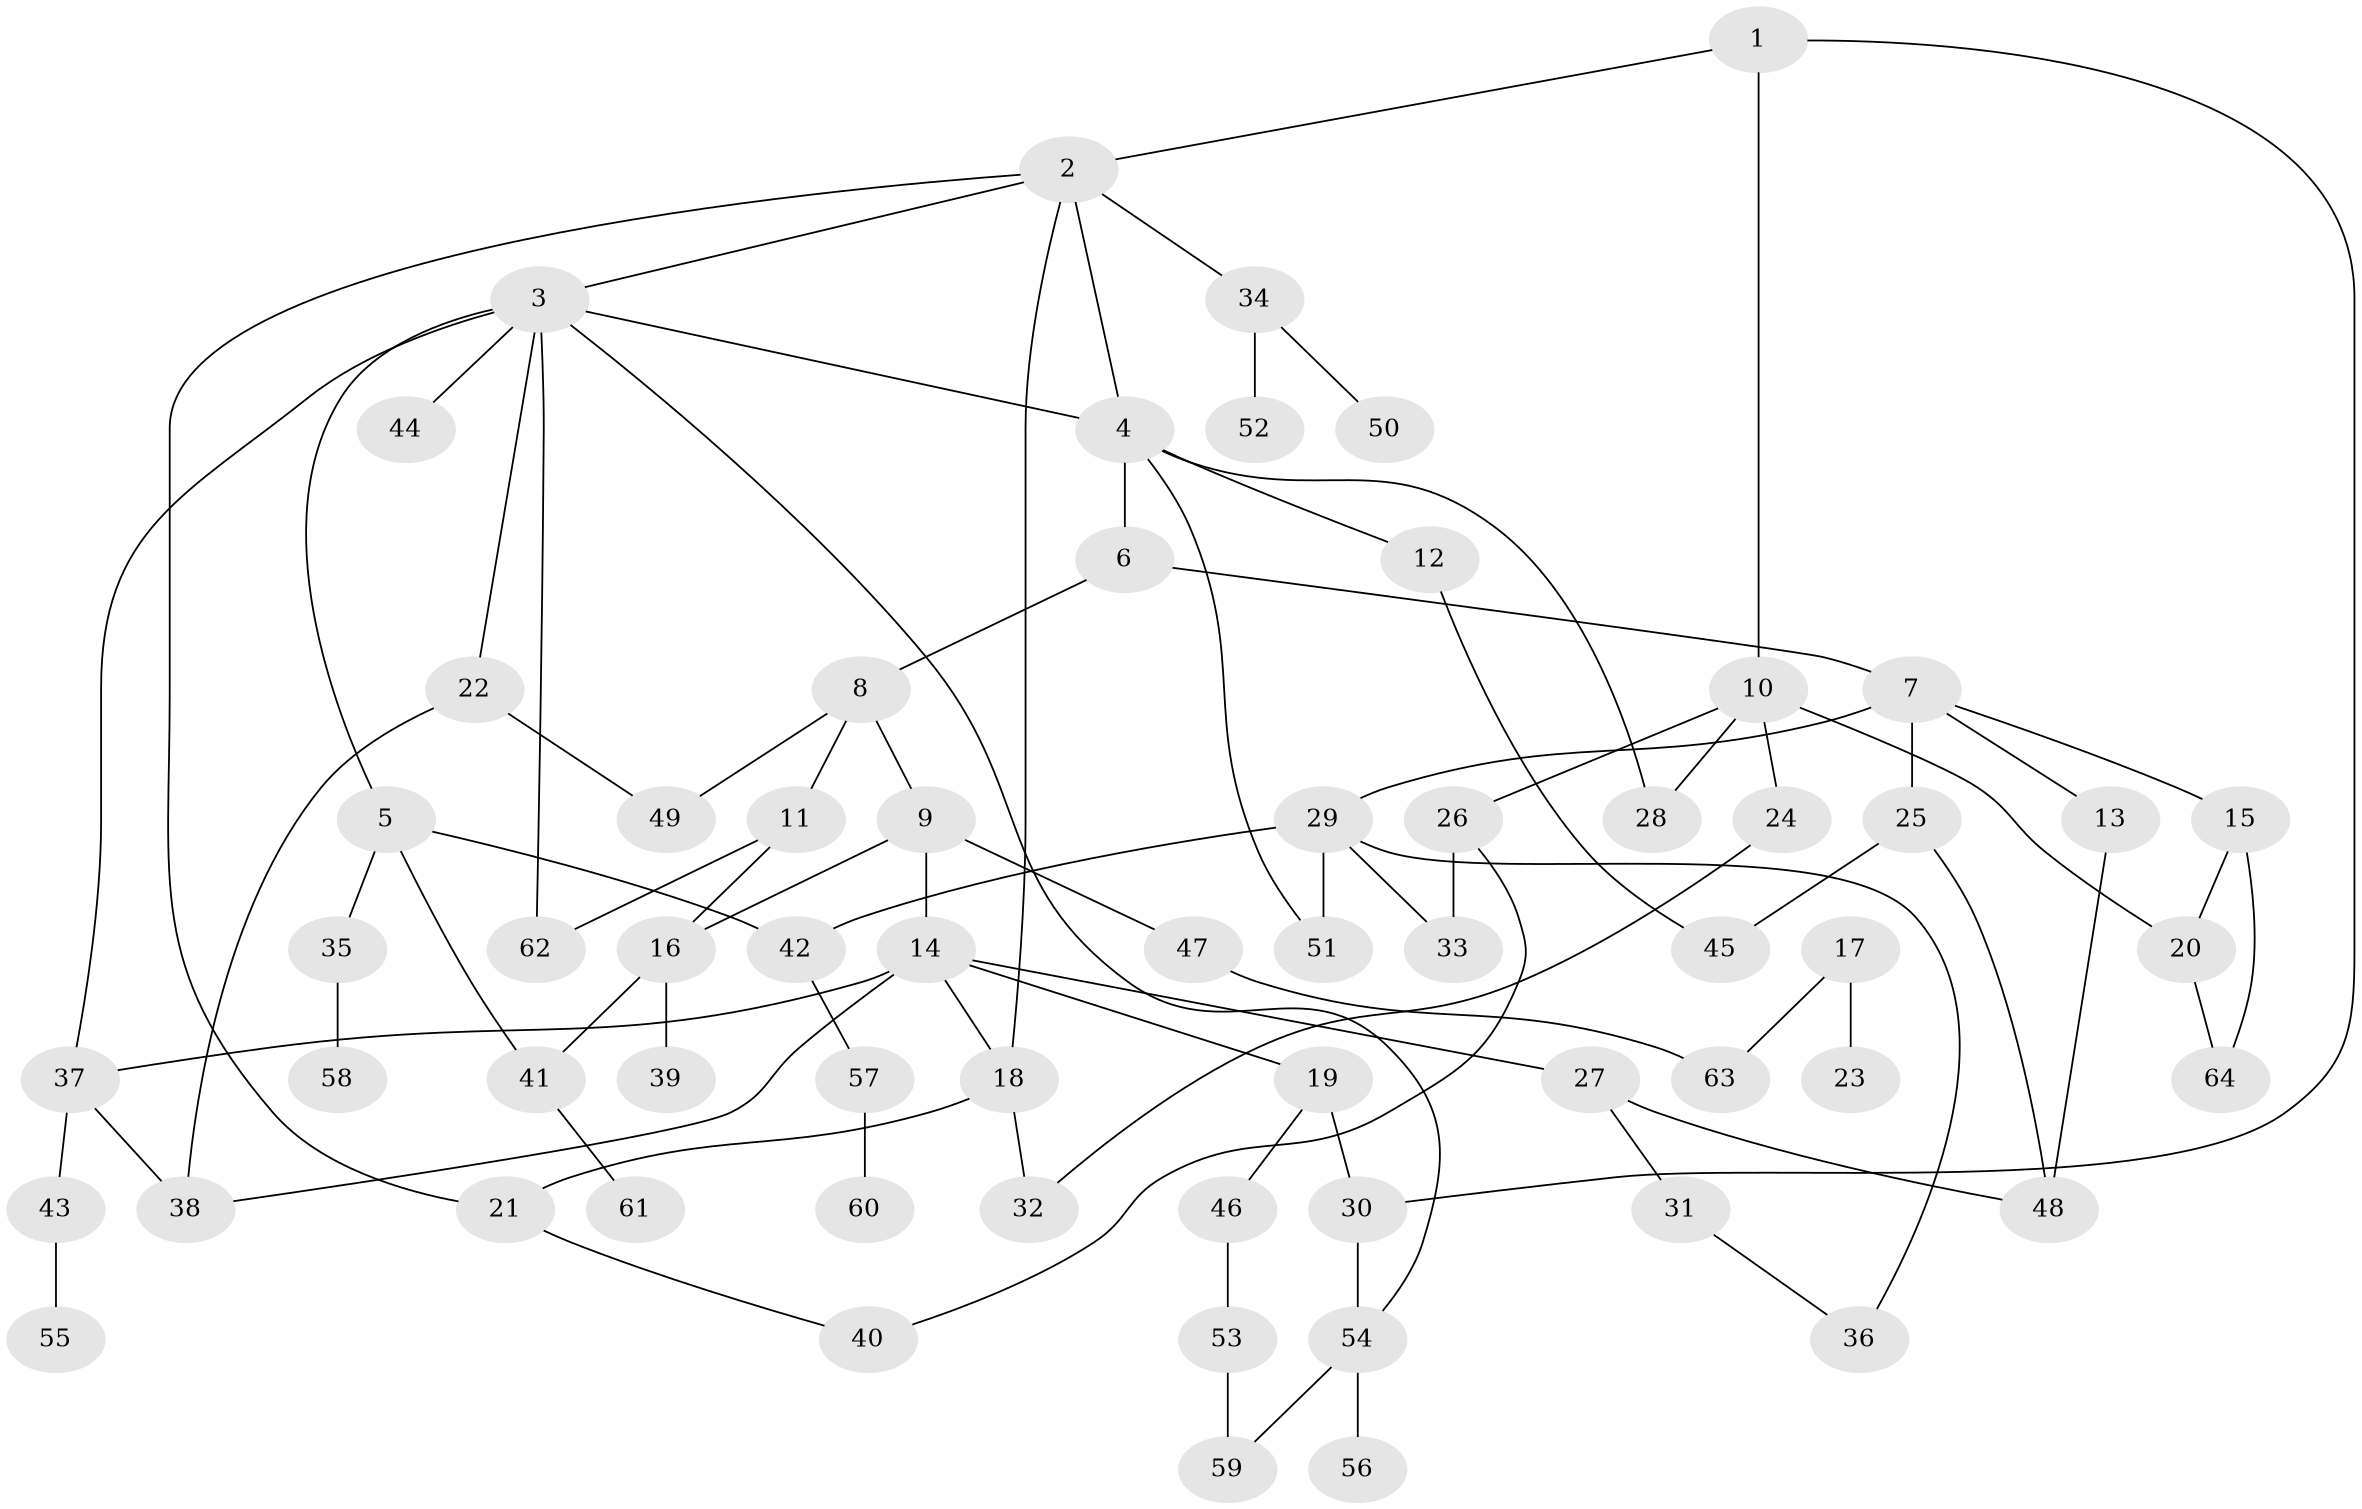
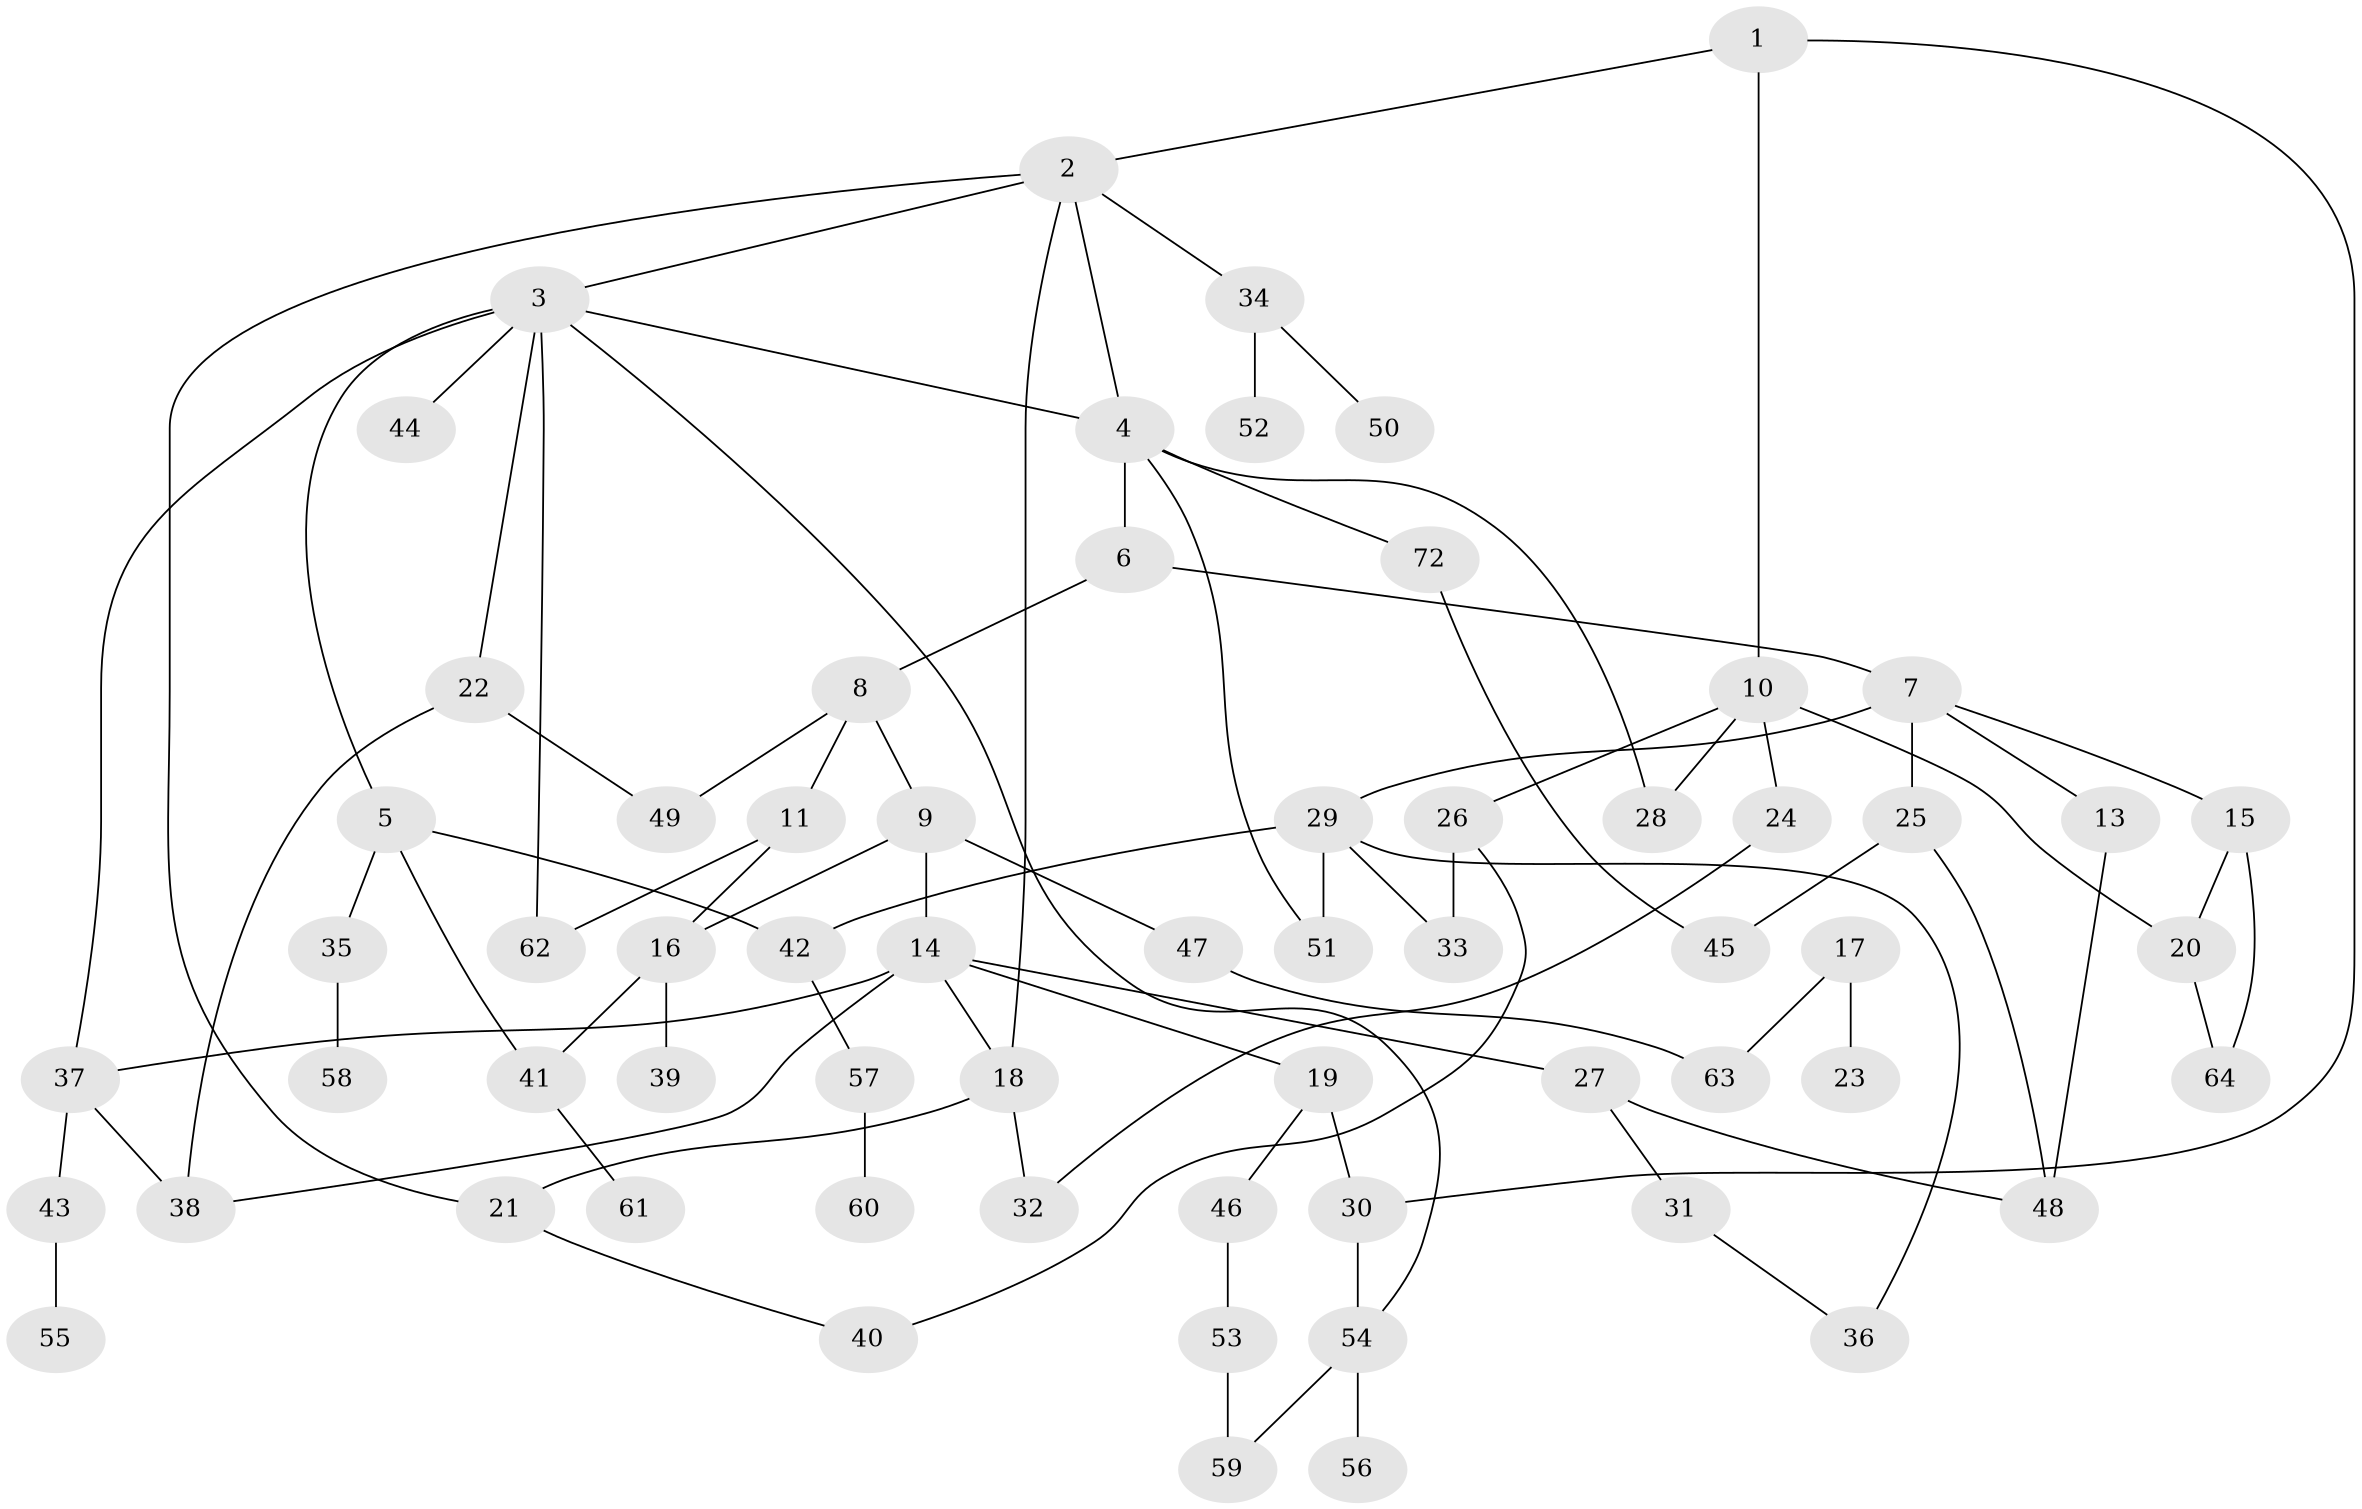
node "12": label "12" -> "72"
